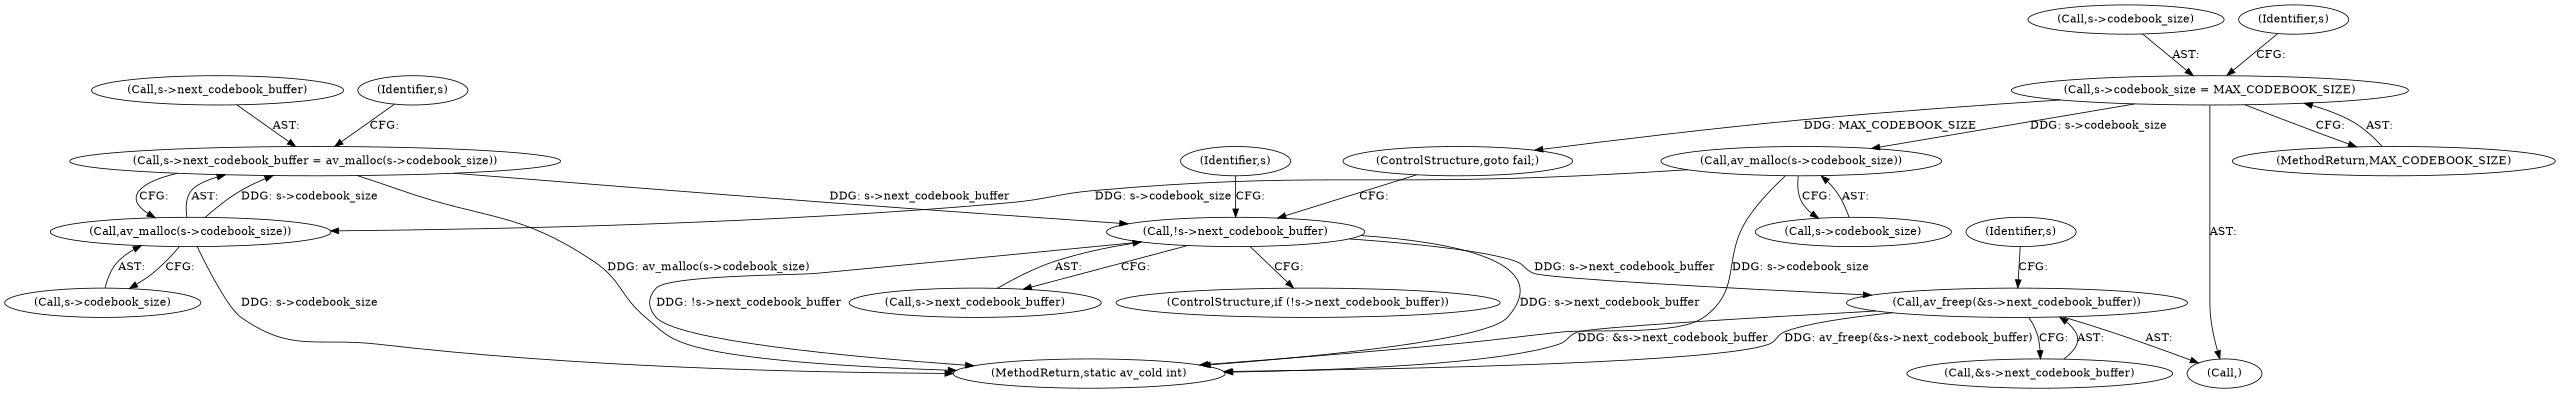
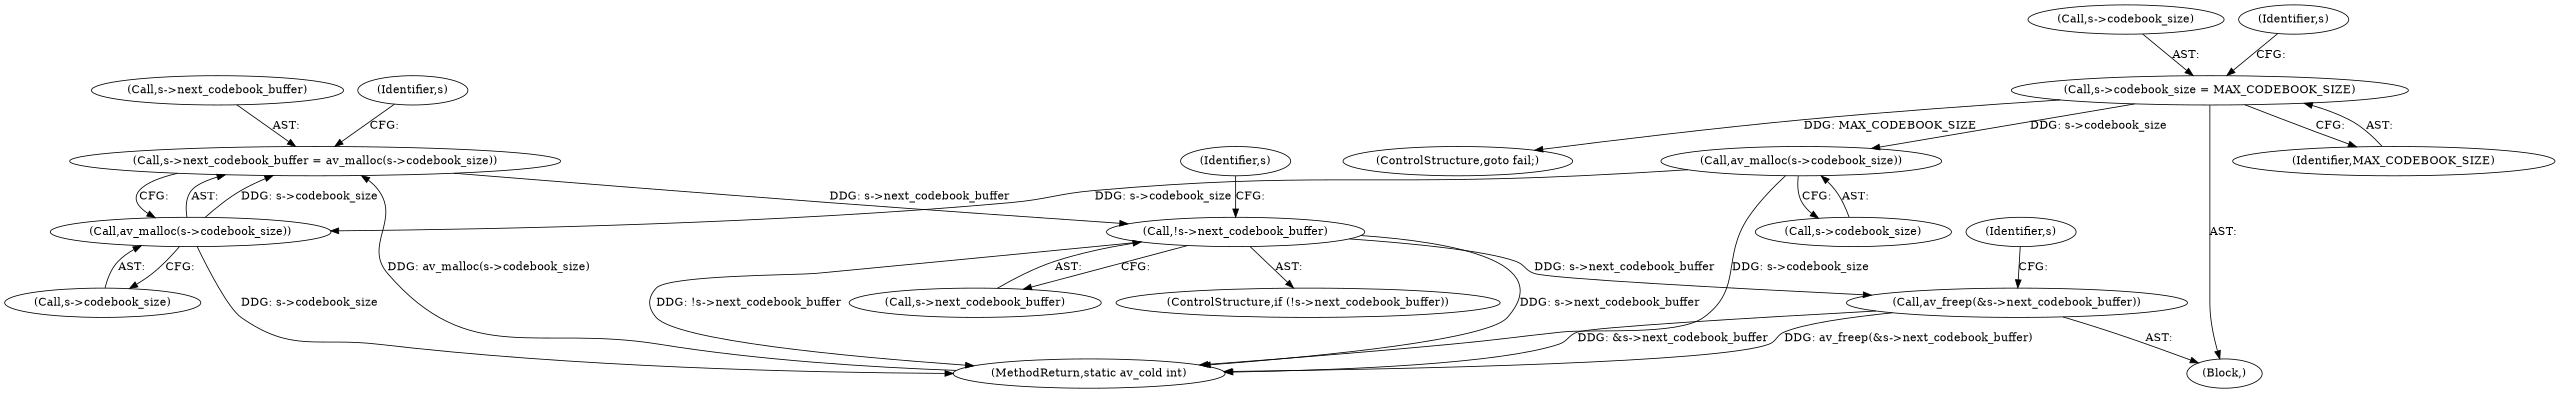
node "(MethodReturn,MAX_CODEBOOK_SIZE)": label "(MethodReturn,MAX_CODEBOOK_SIZE)" -> "(Identifier,MAX_CODEBOOK_SIZE)"
edge "(ControlStructure,goto fail;)" -> "(Call,!s->next_codebook_buffer)": removed, label "CFG:"
edge "(Call,!s->next_codebook_buffer)" -> "(ControlStructure,if (!s->next_codebook_buffer))": label "CFG: " -> "AST: "
edge "(Call,s->next_codebook_buffer = av_malloc(s->codebook_size))" -> "(MethodReturn,static av_cold int)": reversed
node "(Call,&s->next_codebook_buffer)": removed
node "(Call,)": label "(Call,)" -> "(Block,)"
